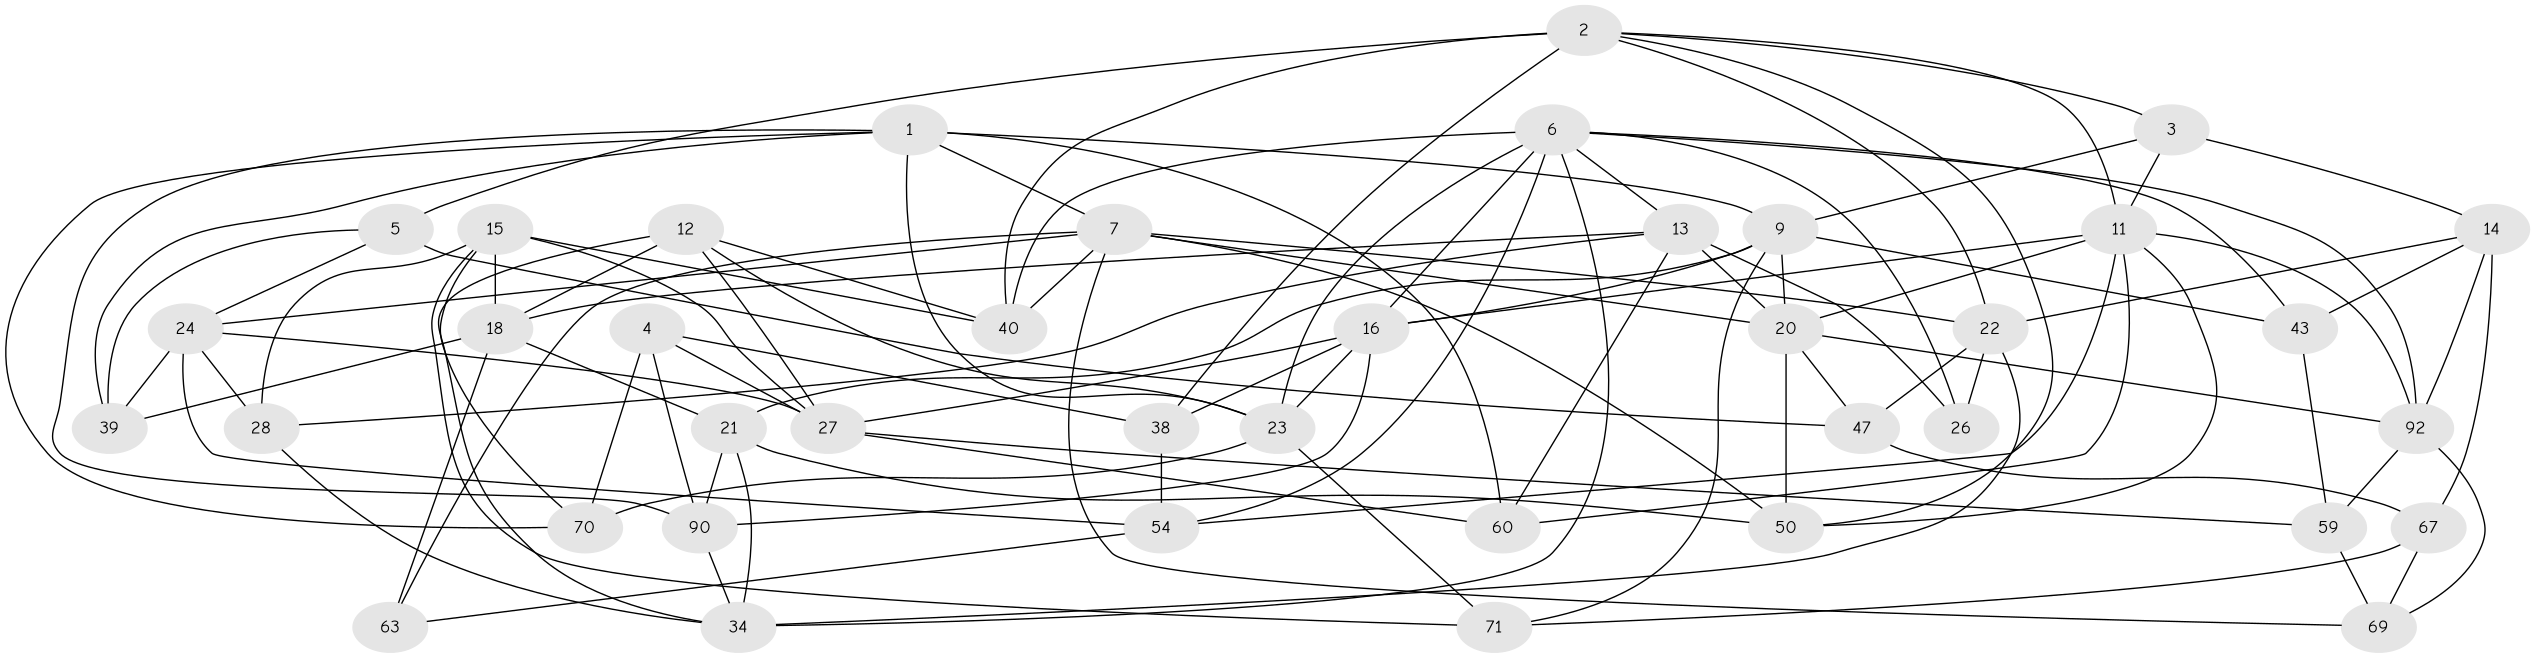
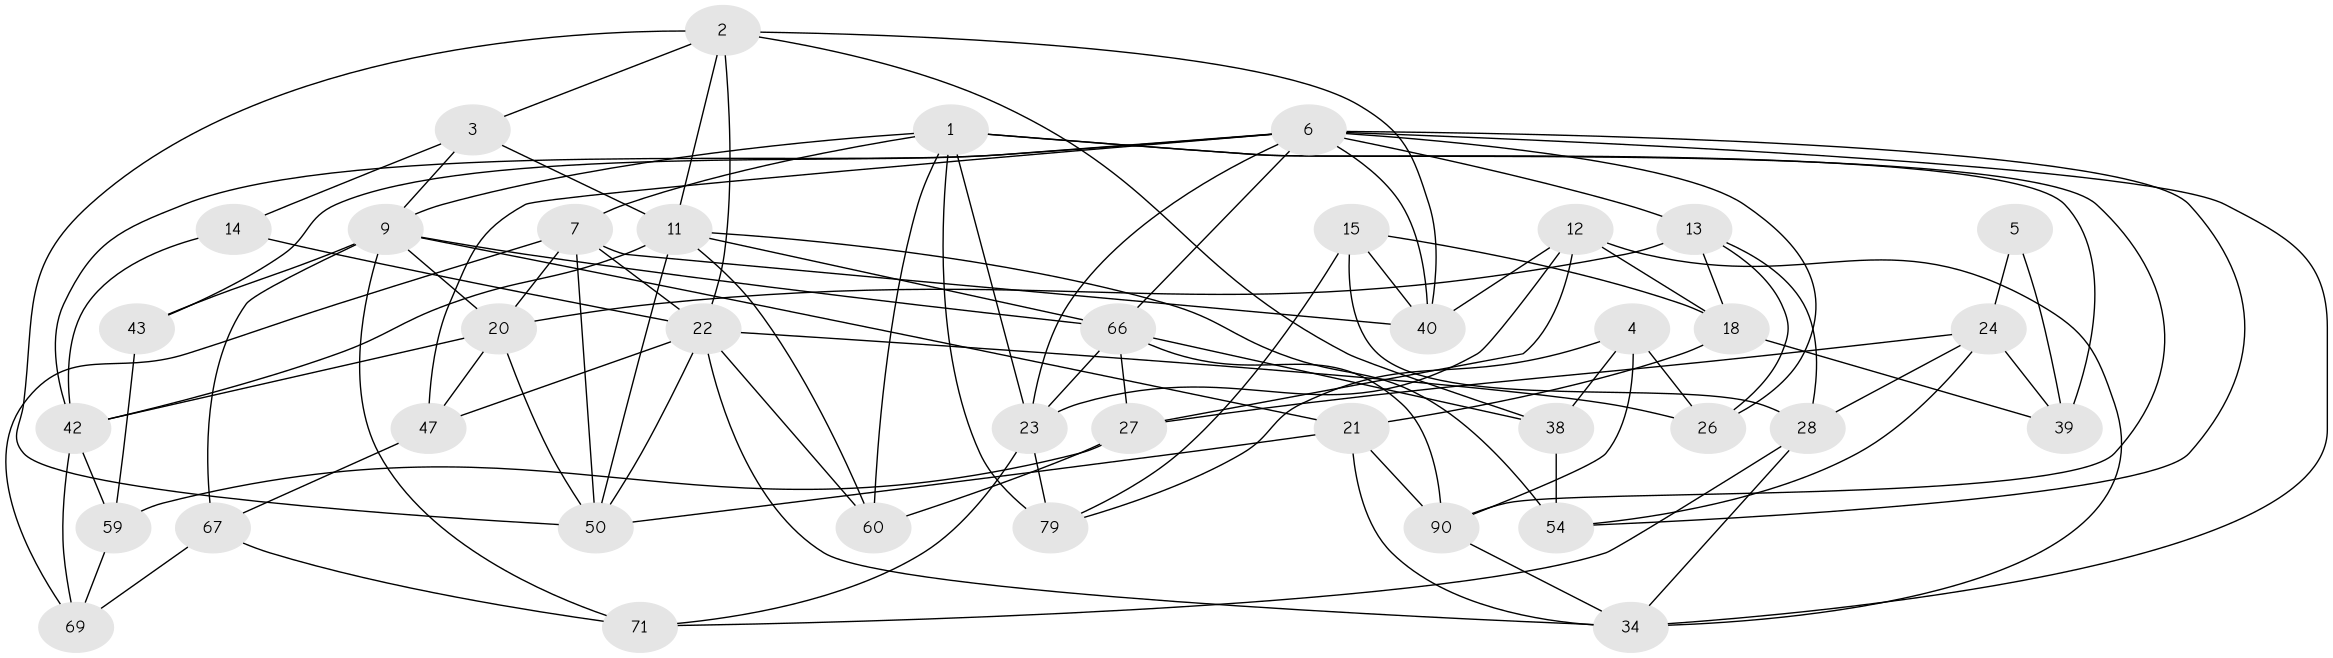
edge "2" -- "5": removed
edge "11" -- "20": removed
edge "14" -- "43": removed
edge "7" -- "24": removed
edge "15" -- "27": removed
node "16": label "16" -> "66"
edge "5" -- "47": now "6" -- "47"
edge "4" -- "27": now "4" -- "26"
edge "13" -- "60": now "22" -- "60"
edge "14" -- "67": now "9" -- "67"
node "92": label "92" -> "42"
edge "22" -- "50": added
node "70": label "70" -> "79"
edge "15" -- "71": now "28" -- "71"
node "63": removed
